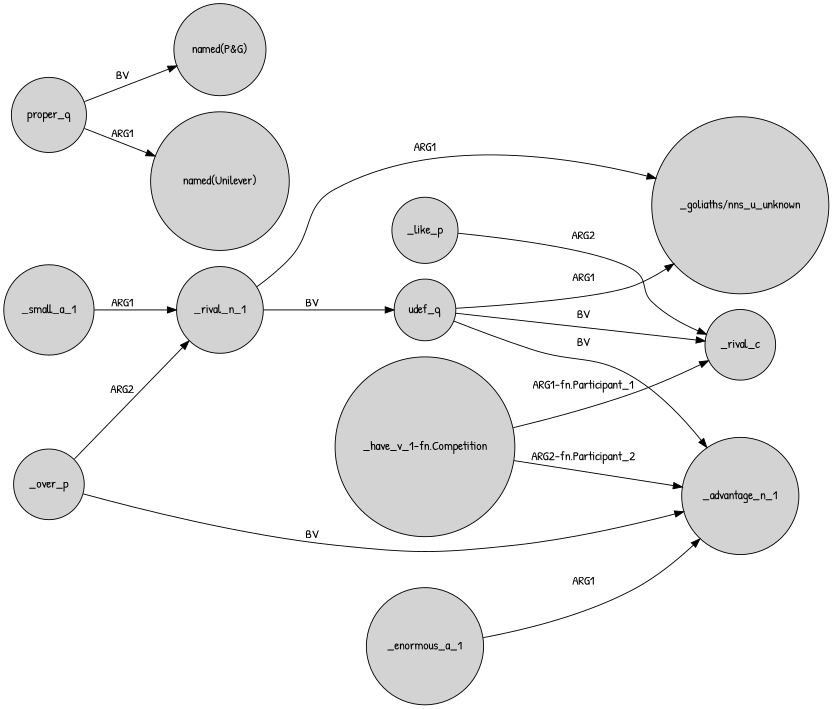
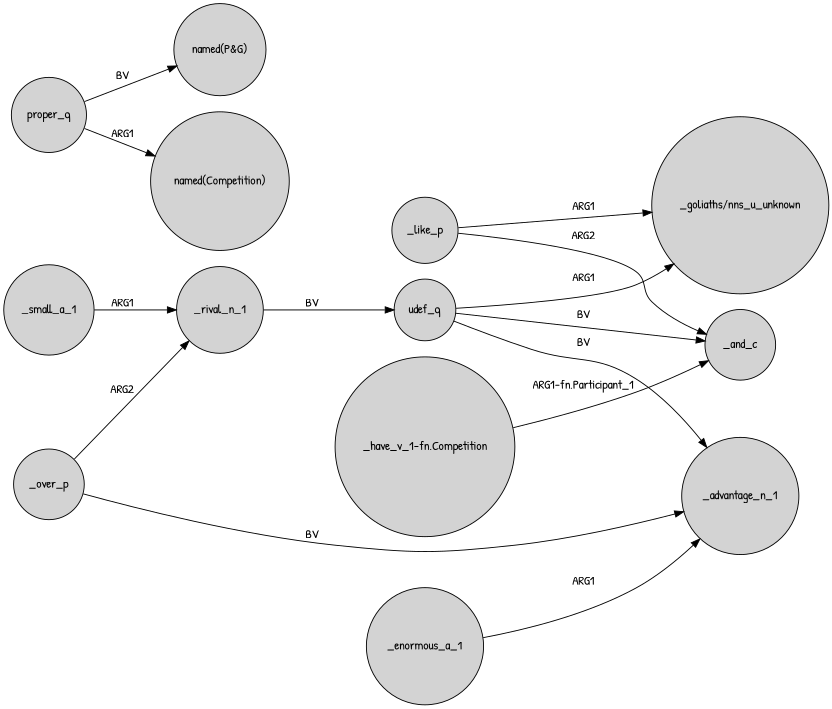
edge "_rival_n_1" -> "_goliaths/nns_u_unknown": now "_like_p" -> "_goliaths/nns_u_unknown"
node "named(Unilever)": label "named(Unilever)" -> "named(Competition)"
node "_rival_c": label "_rival_c" -> "_and_c"
edge "_have_v_1-fn.Competition" -> "_advantage_n_1": removed, label "ARG2-fn.Participant_2"
